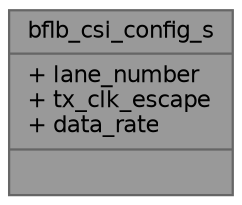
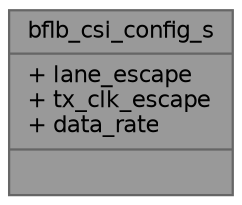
node "bflb_csi_config_s": text "+ lane_number" -> "+ lane_escape"
